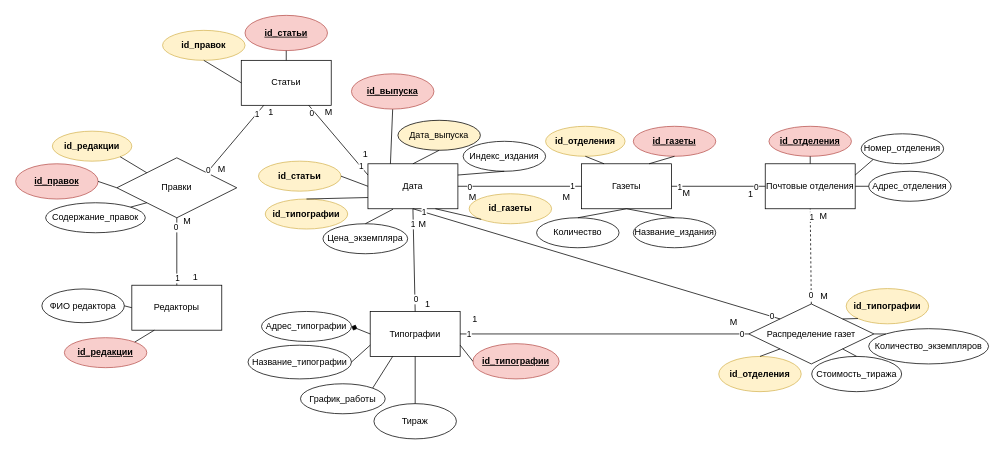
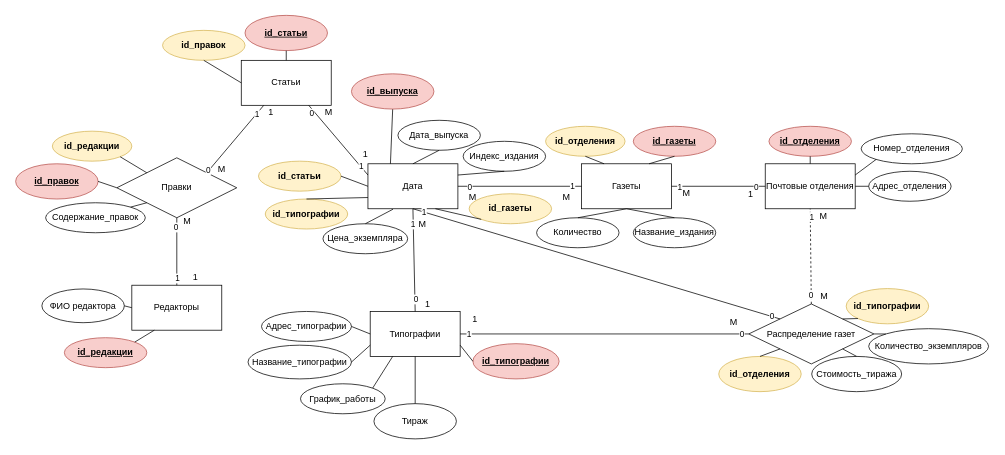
node "Дата_выпуска": fillcolor #fff2cc -> #ffffff
node "Номер_отделения": size 83x30 -> 101x30
edge "Типографии" -> "Адрес_типографии": arrowhead diamond -> none
